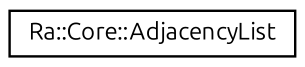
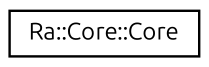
node "Ra::Core::AdjacencyList": label "Ra::Core::AdjacencyList" -> "Ra::Core::Core"
